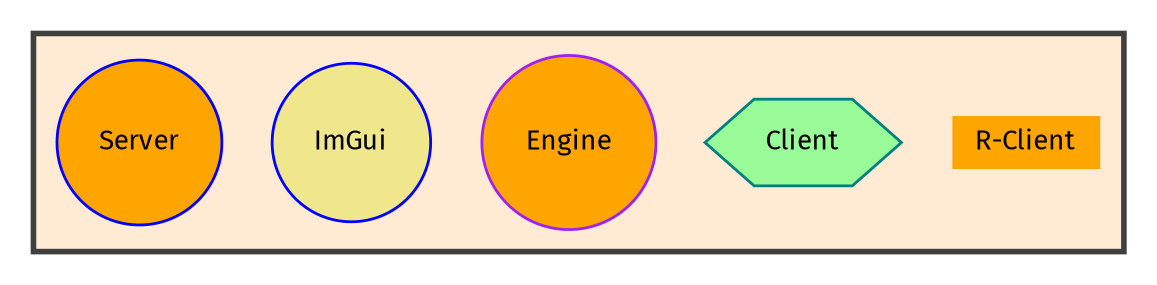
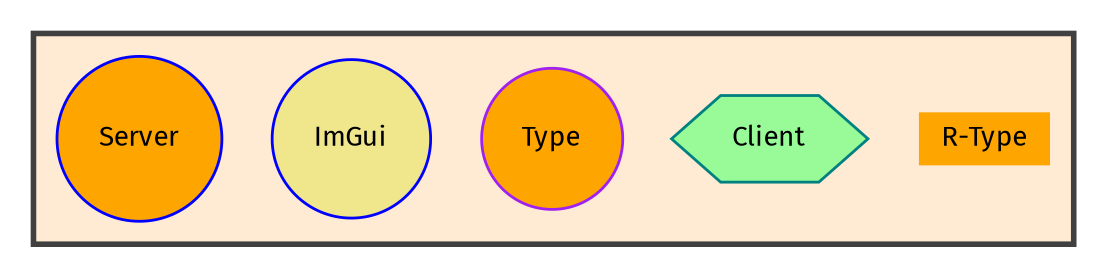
node "Engine": label "Engine" -> "Type"
node "R-Client": label "R-Client" -> "R-Type"
